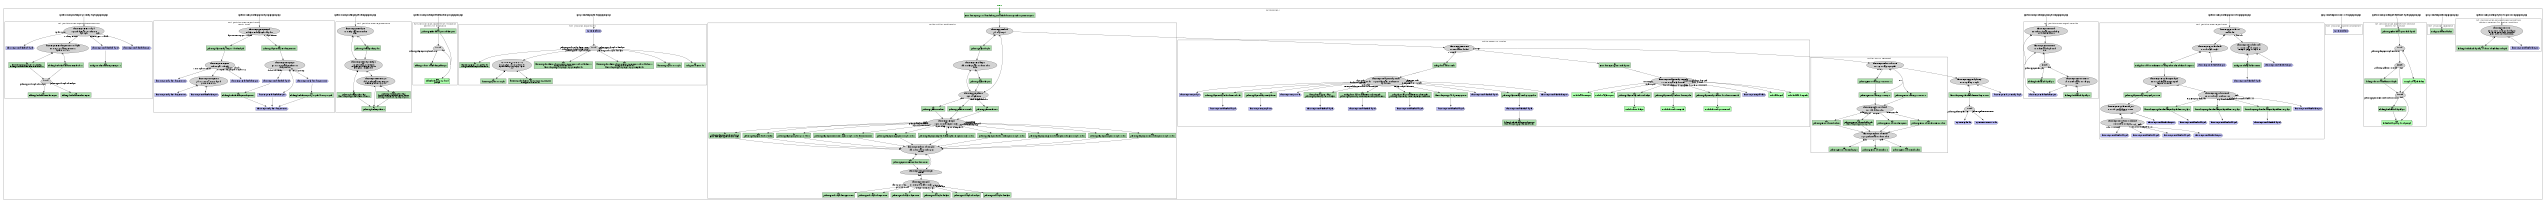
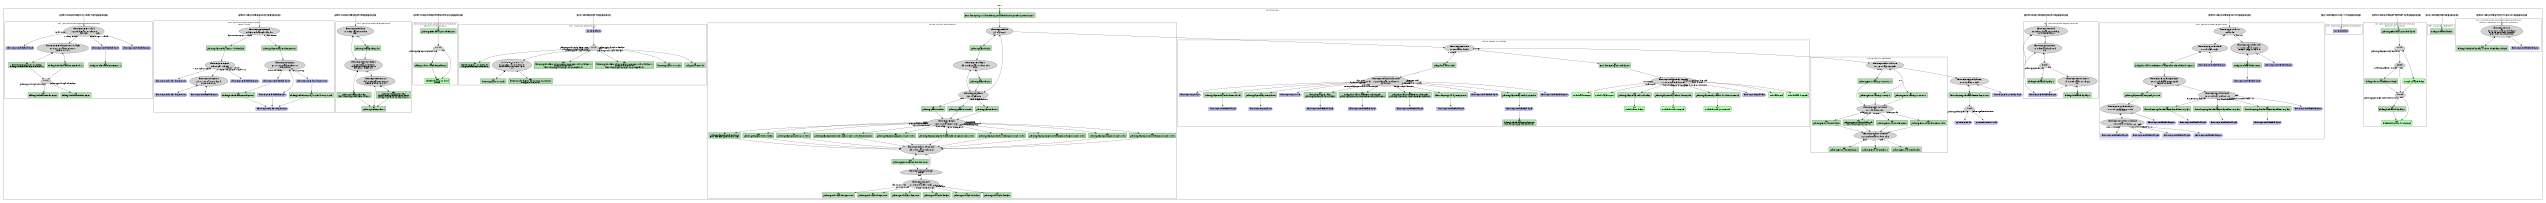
edge "Set Assertions=[EffectiveTerminationType:resignation]" -> "todo benefitSet-resignation make more accurate": now "Set Benefits=[UnemploymentBenefits:after90Days]" -> "todo benefitSet-resignation make more accurate"
edge "Set Assertions=[Employment:[SalaryUnits:monthly]]" -> "Set Assertions=[Employment:[SalaryUnits:daily]]": now "Set Assertions=[Employment:[SalaryUnits:monthly]]" -> "decision-graph.dg/employmentType ask How were you employed?"
